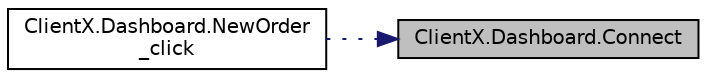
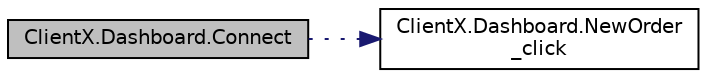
edge "ClientX.Dashboard.NewOrder _click" -> "ClientX.Dashboard.Connect": reversed
